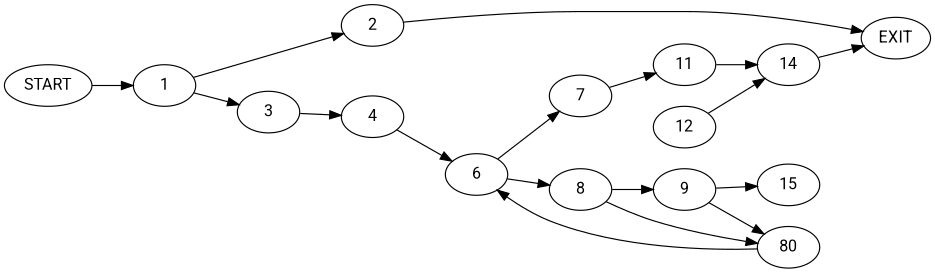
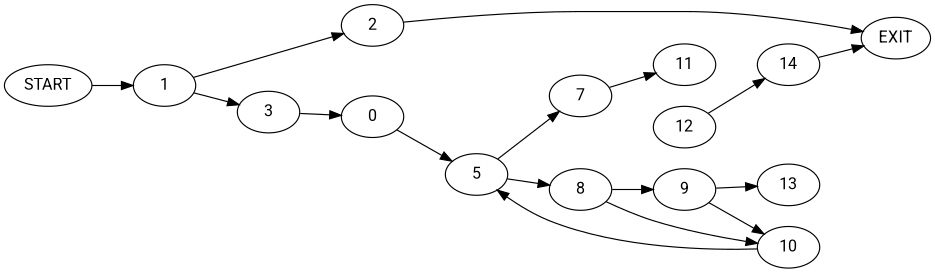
edge "11" -> "14": removed
node "4": label "4" -> "0"
node "6": label "6" -> "5"
node "15": label "15" -> "13"
node "80": label "80" -> "10"
